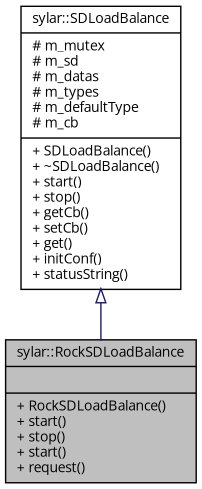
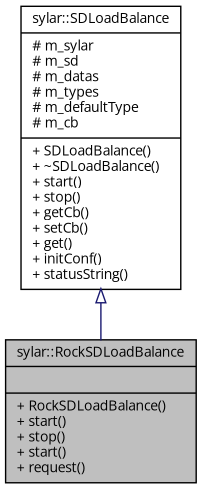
node "sylar::SDLoadBalance": text "# m_mutex" -> "# m_sylar"
